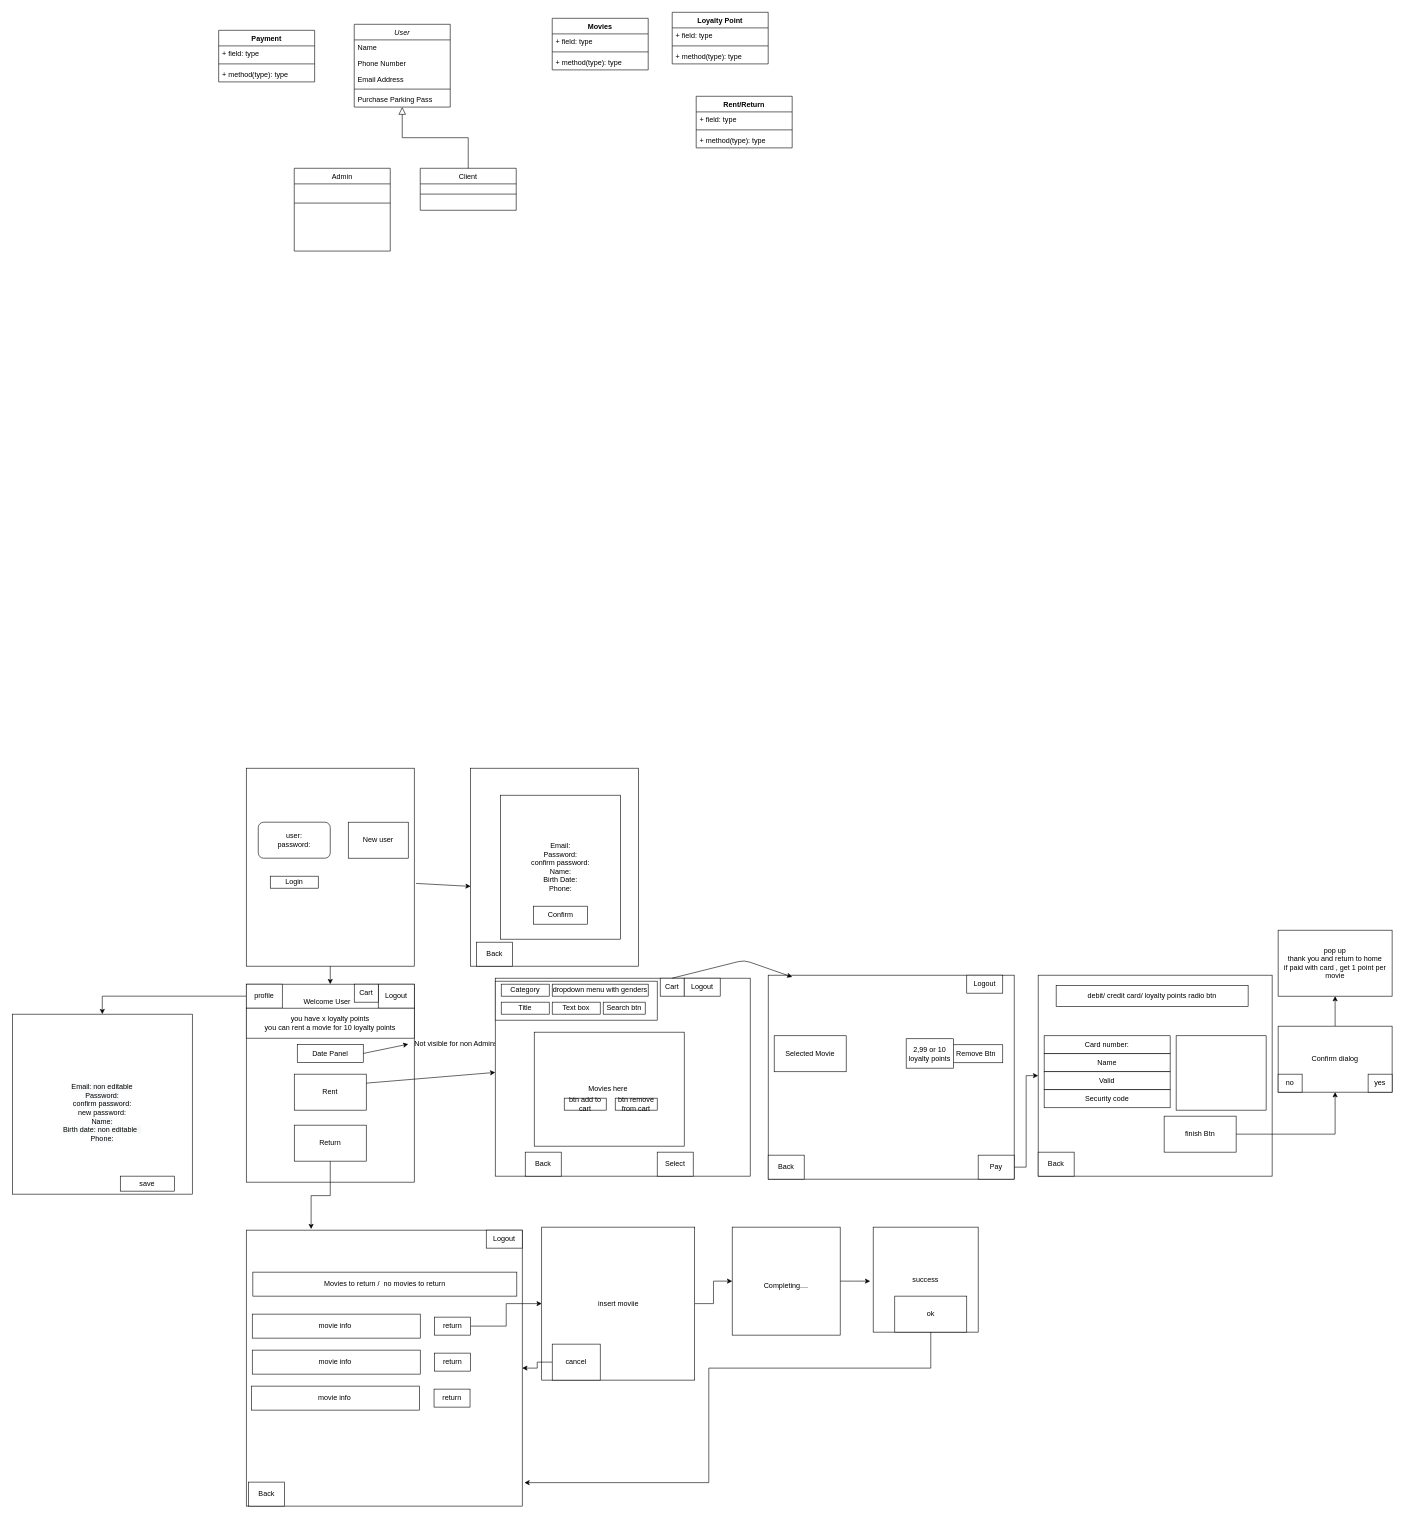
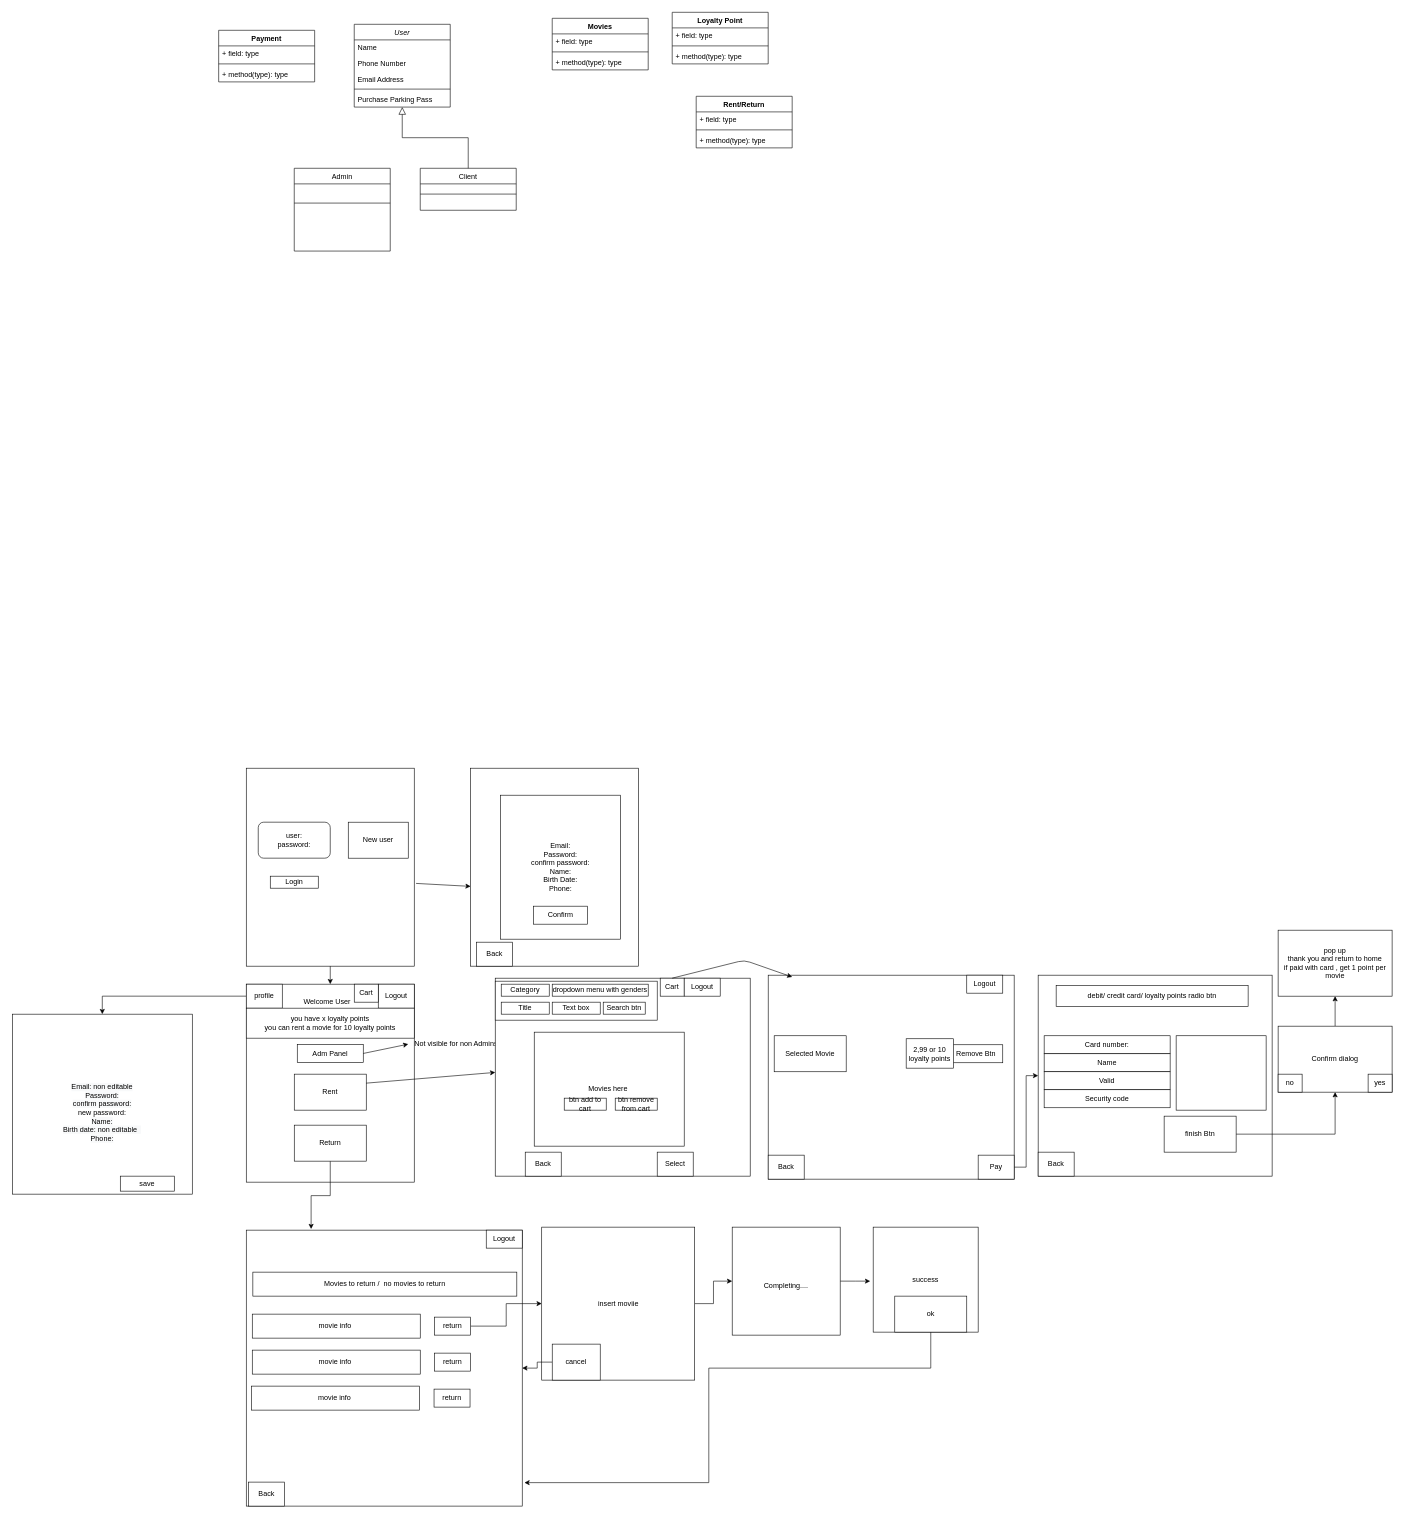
node "Date Panel": label "Date Panel" -> "Adm Panel"
